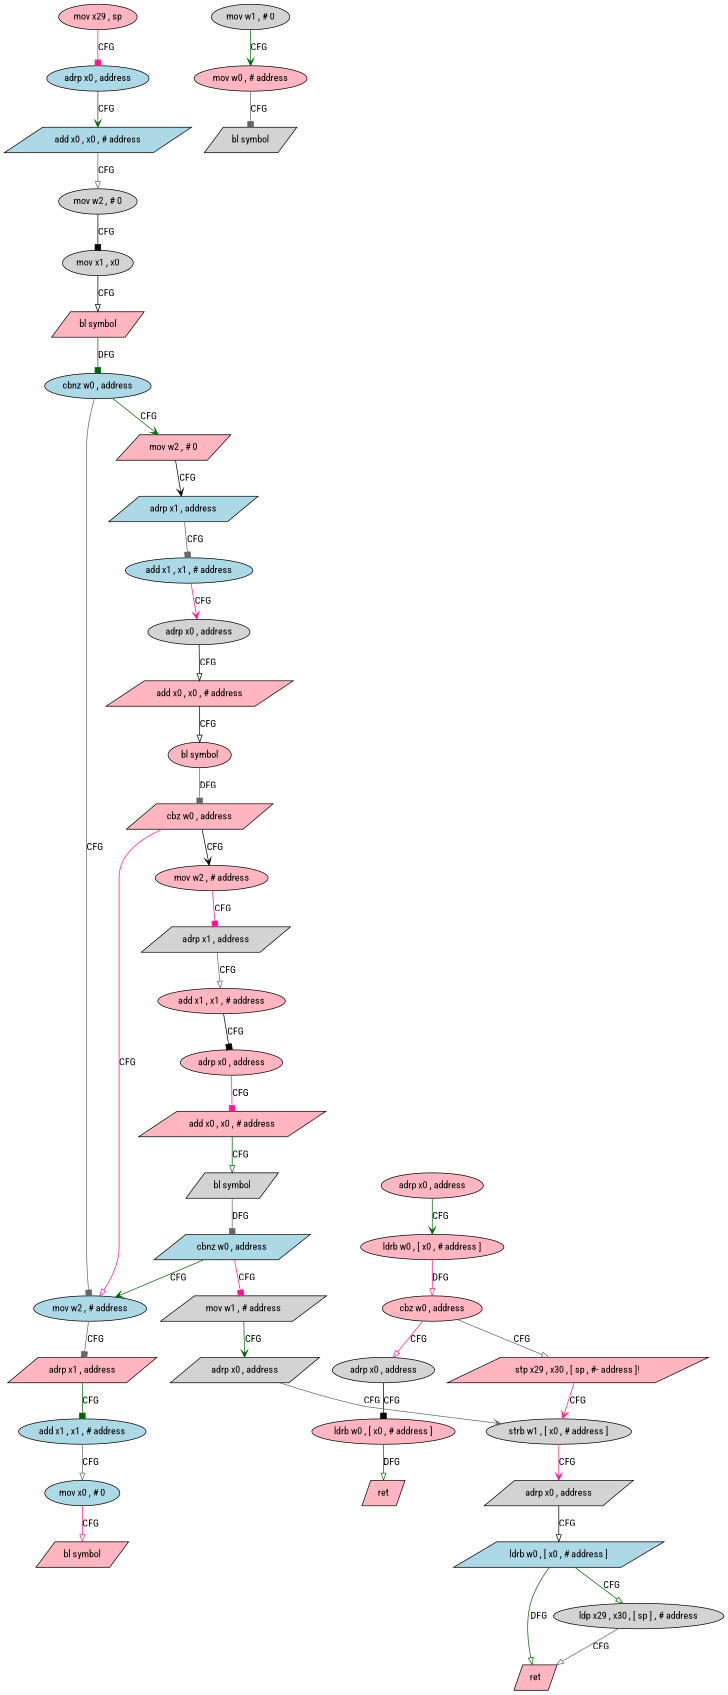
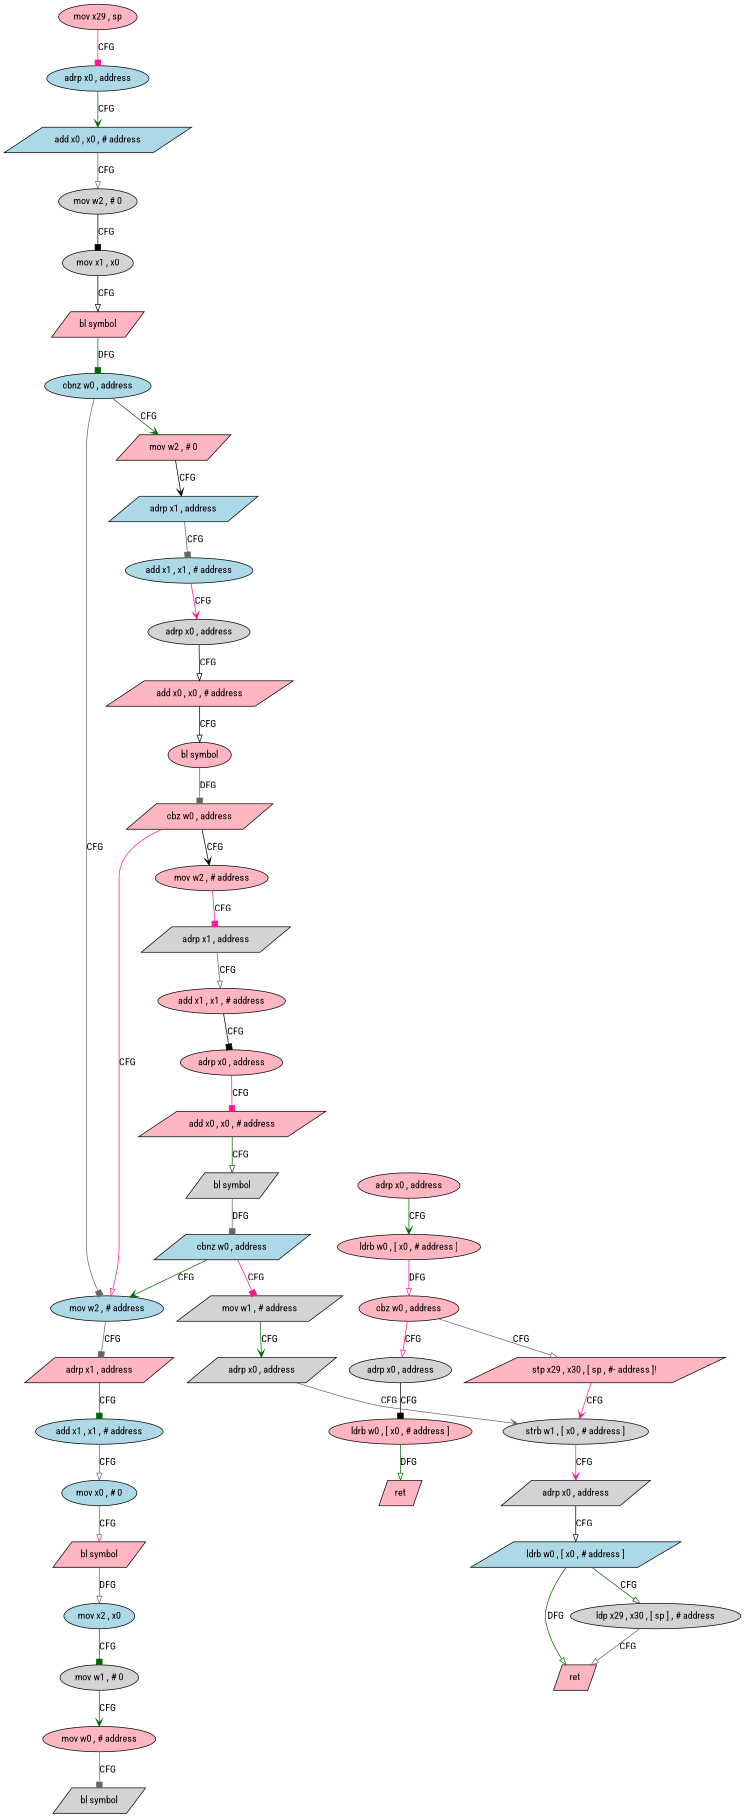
node "mov x2 , x0": added
